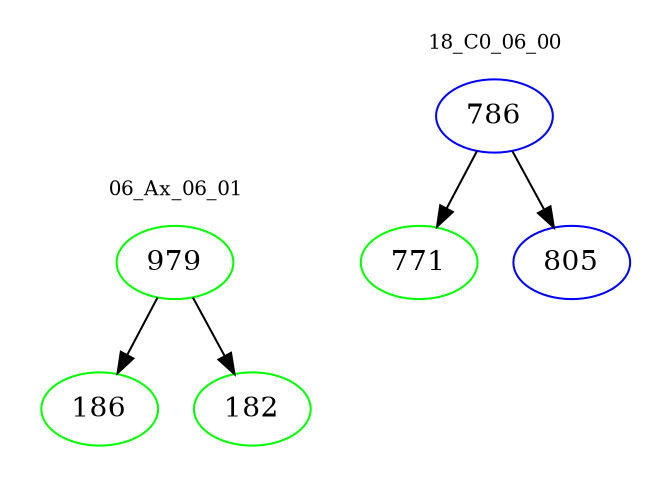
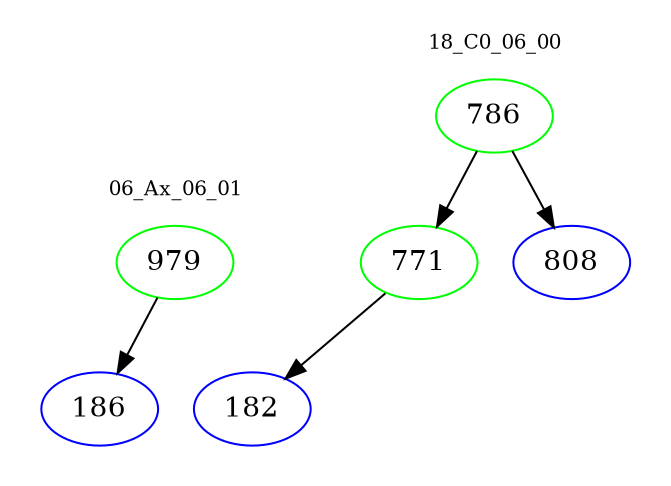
node "786": color blue -> green
node "805": label "805" -> "808"
edge "979" -> "182": now "771" -> "182"
node "186": color green -> blue
node "182": color green -> blue
